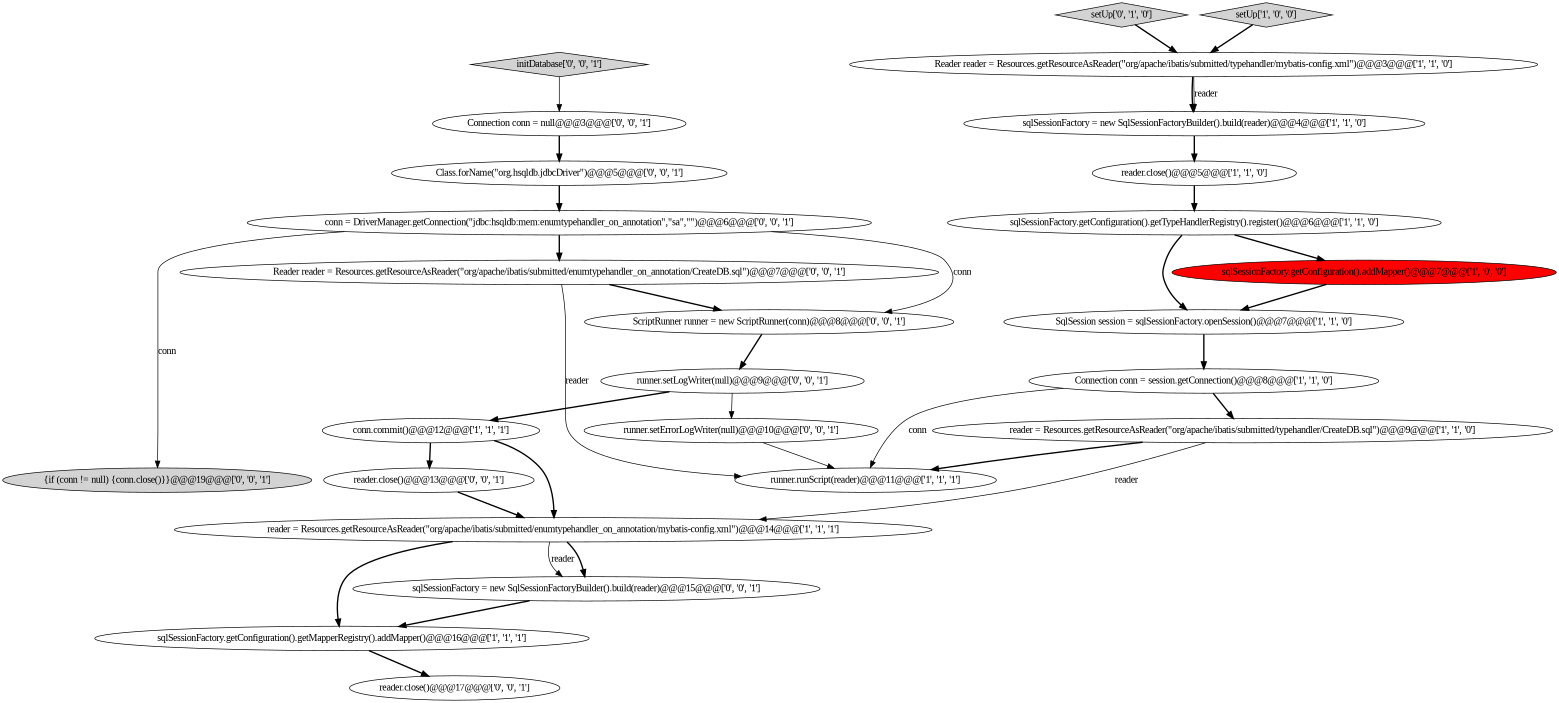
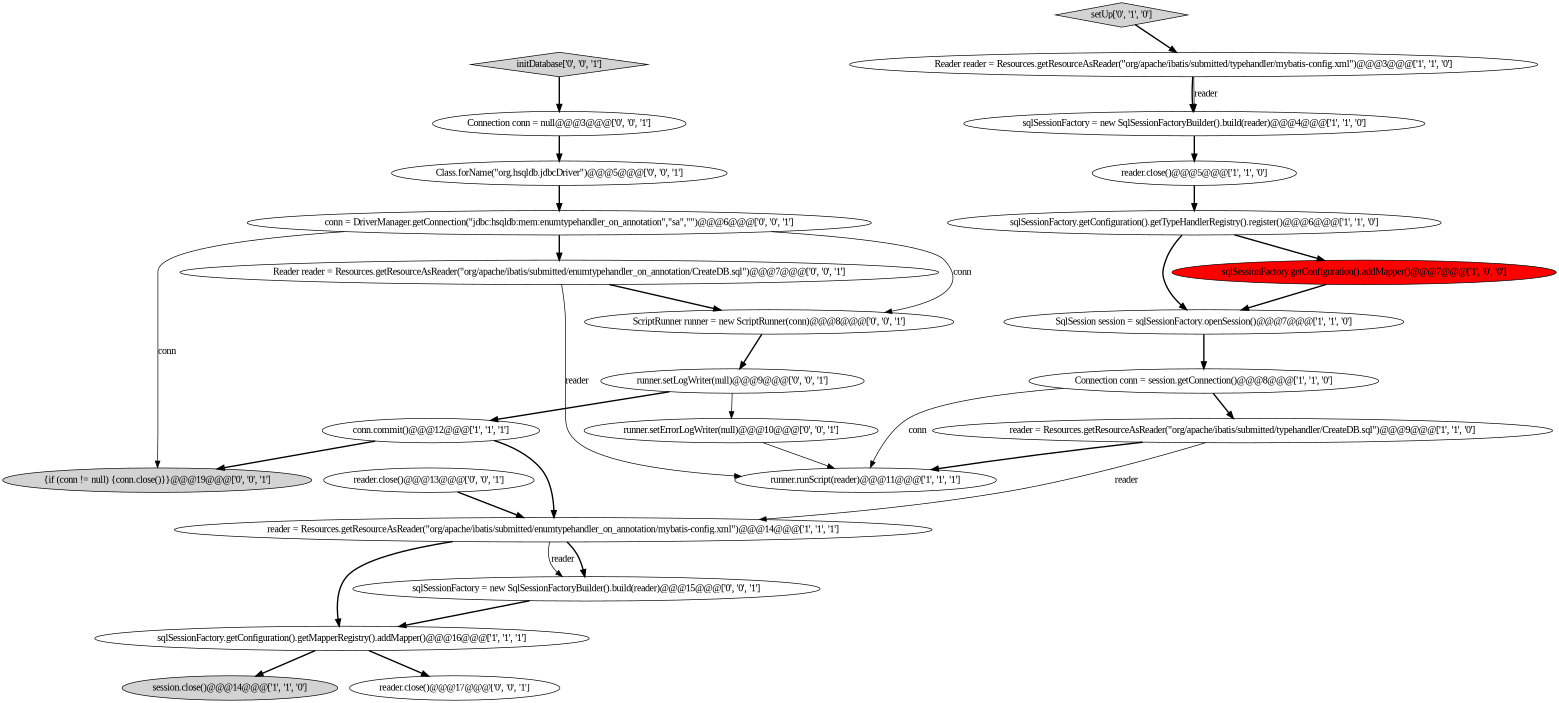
node "setUp['1', '0', '0']": removed
edge "initDatabase['0', '0', '1']" -> "Connection conn = null@@@3@@@['0', '0', '1']": style solid -> bold
edge "conn.commit()@@@12@@@['1', '1', '1']" -> "reader.close()@@@13@@@['0', '0', '1']": now "conn.commit()@@@12@@@['1', '1', '1']" -> "{if (conn != null) {conn.close()}}@@@19@@@['0', '0', '1']"
node "session.close()@@@14@@@['1', '1', '0']": added
